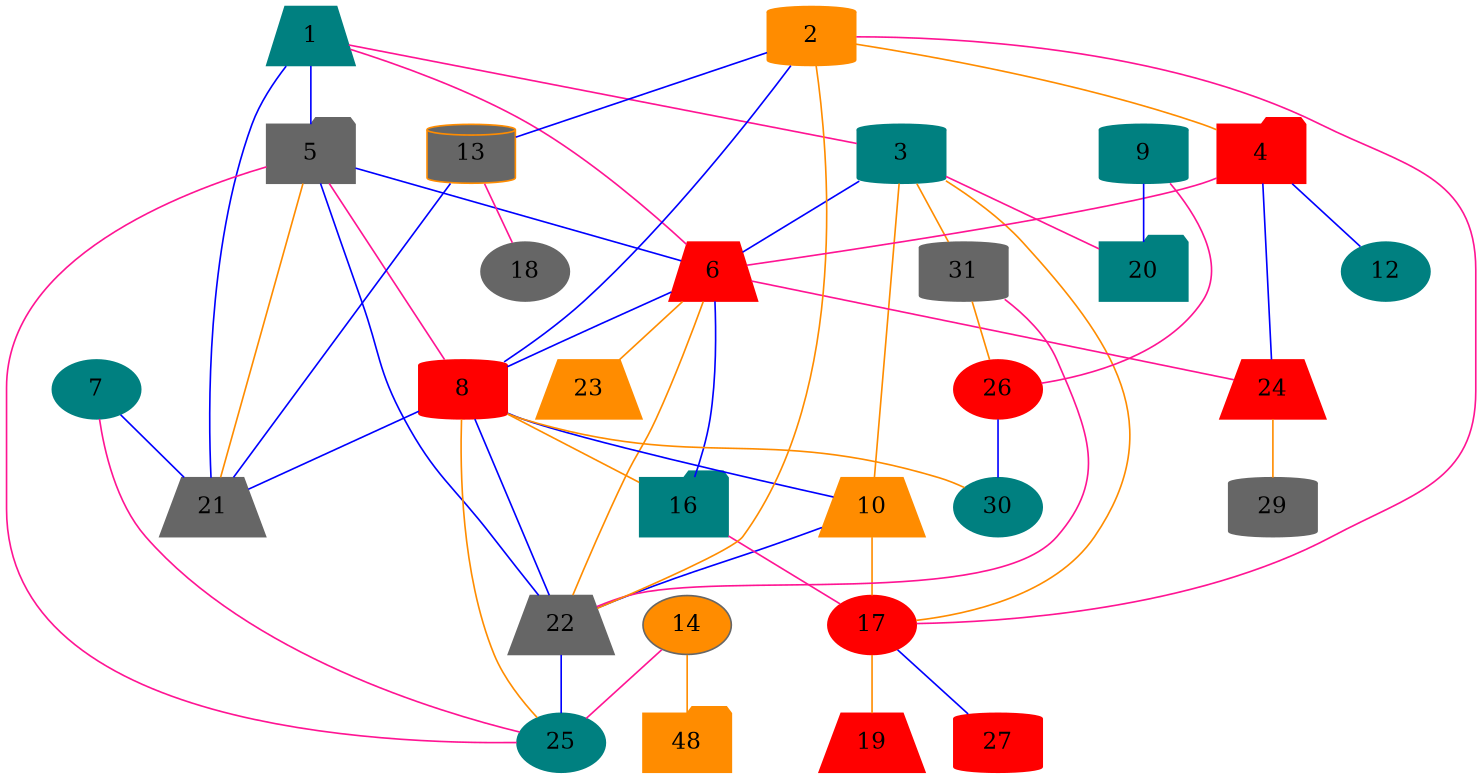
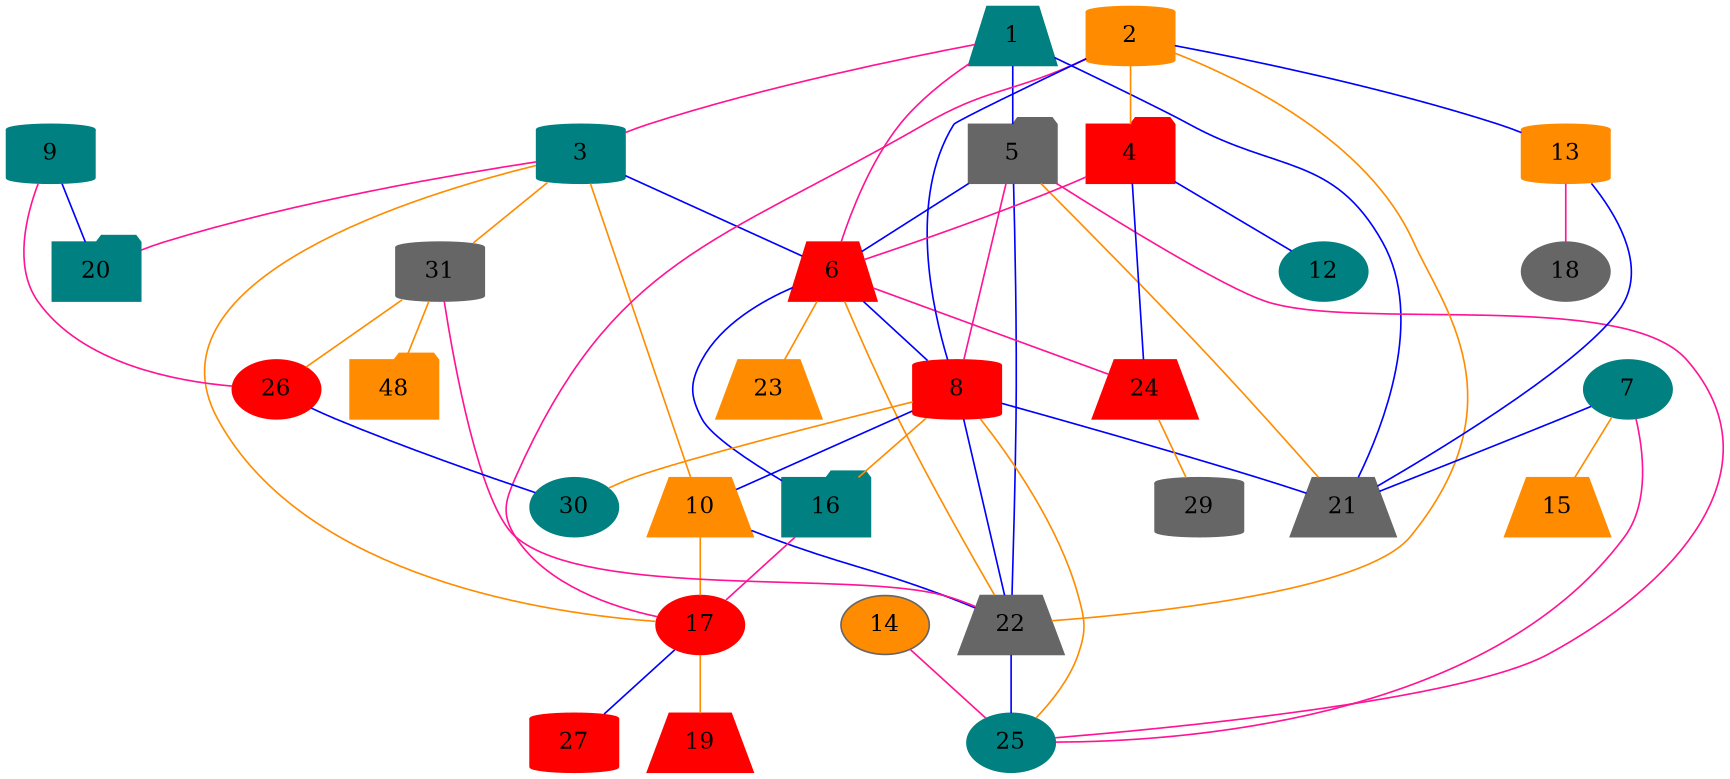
node "13": fillcolor gray40 -> darkorange
node "15": added
edge "14" -- "48": now "31" -- "48"
